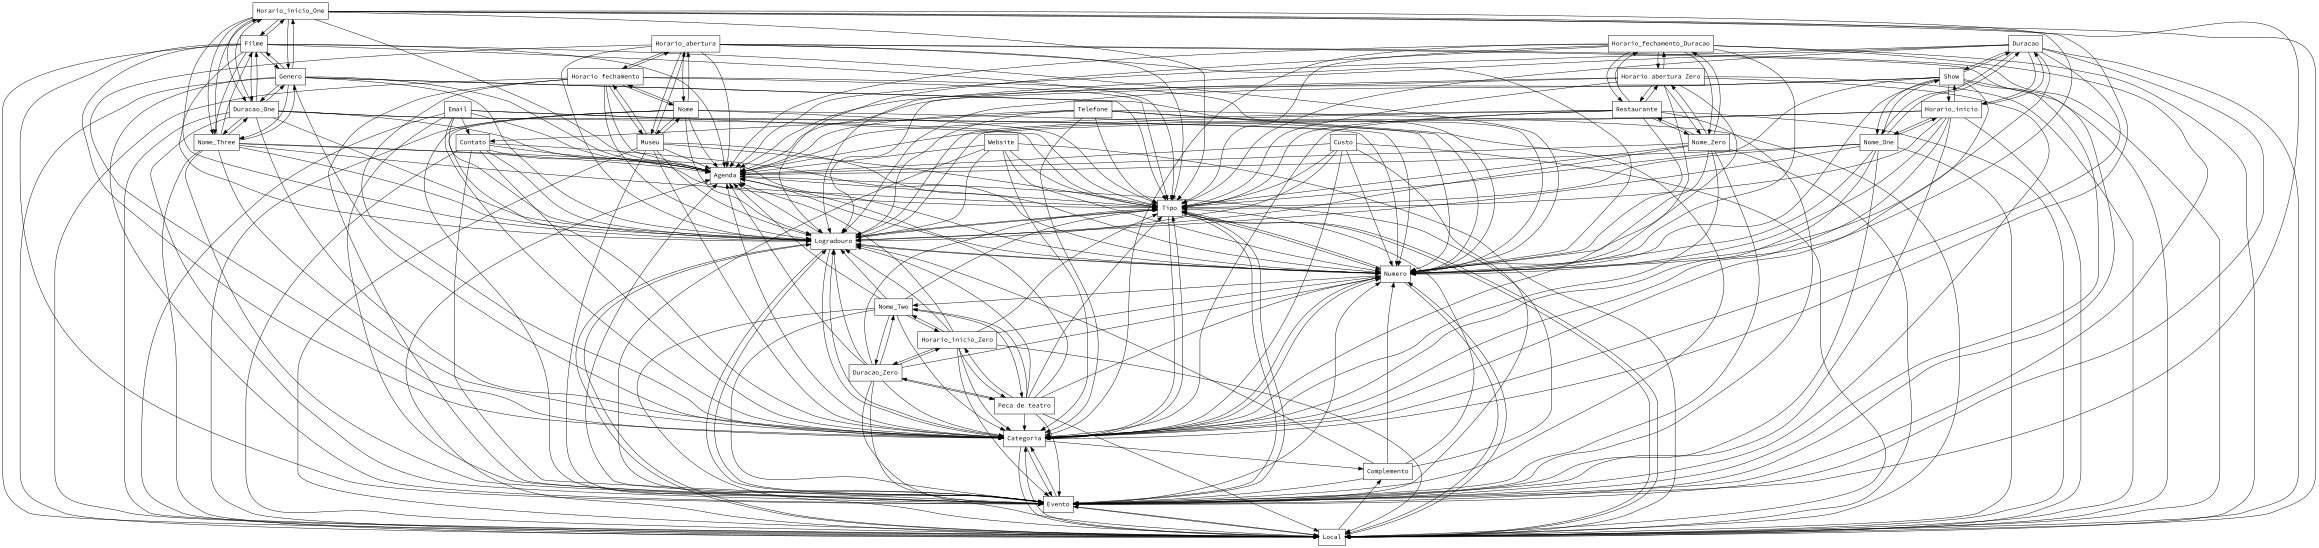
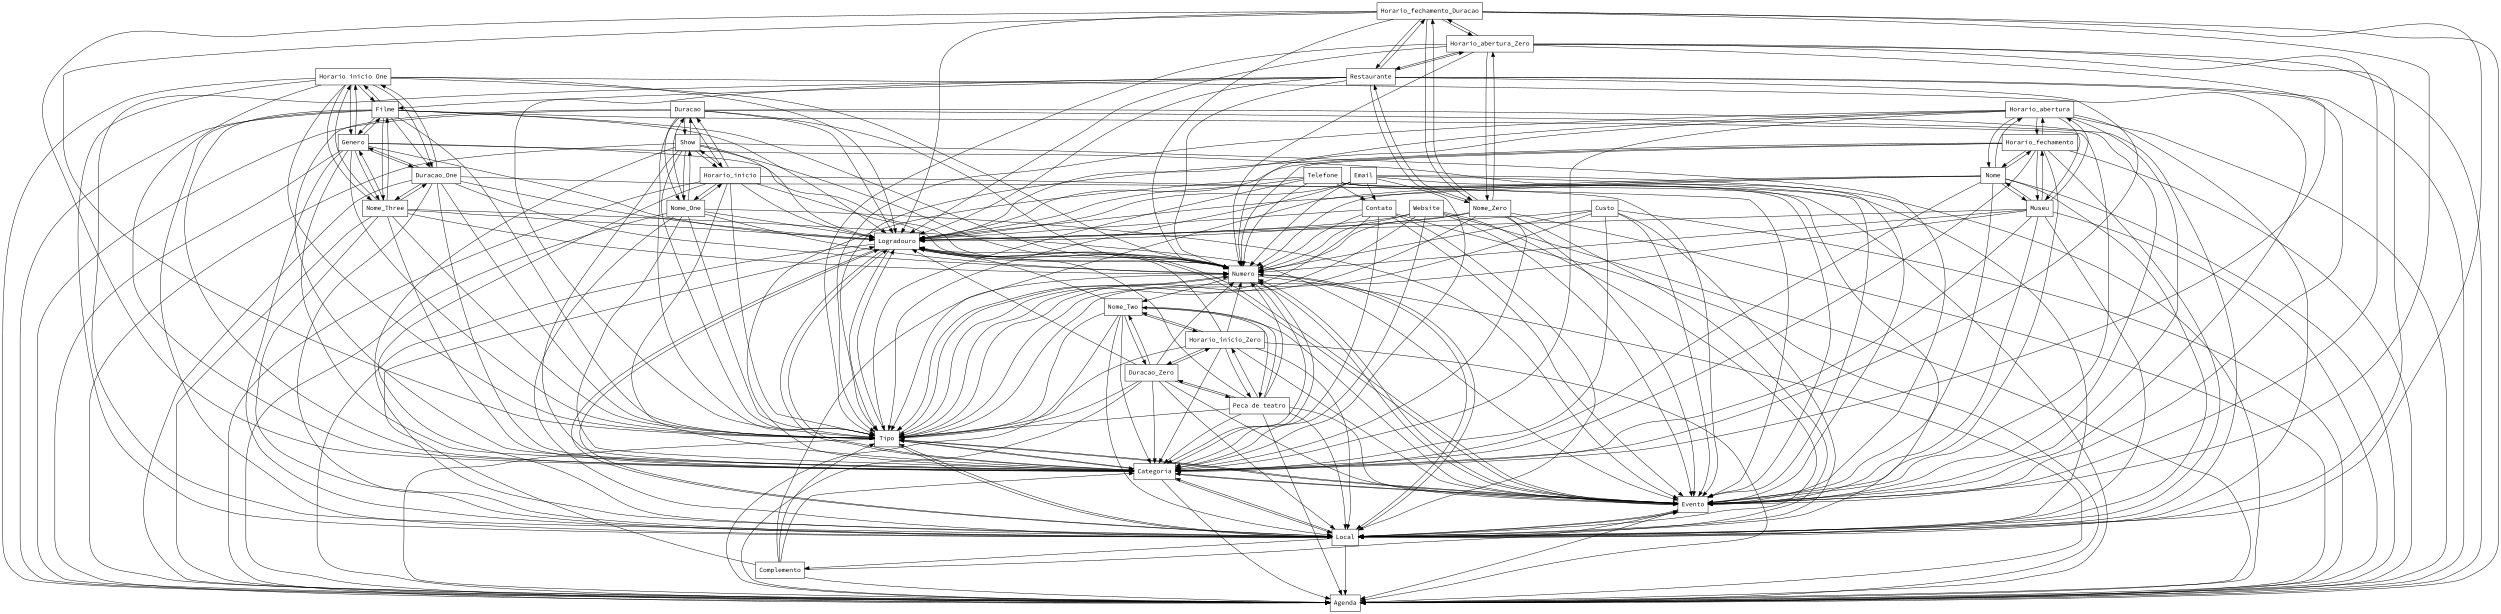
edge "Duracao_One" -> "Filme": now "Restaurante" -> "Filme"
edge "Agenda" -> "Tipo": reversed
edge "Numero" -> "Evento": added
edge "Categoria" -> "Complemento": reversed
